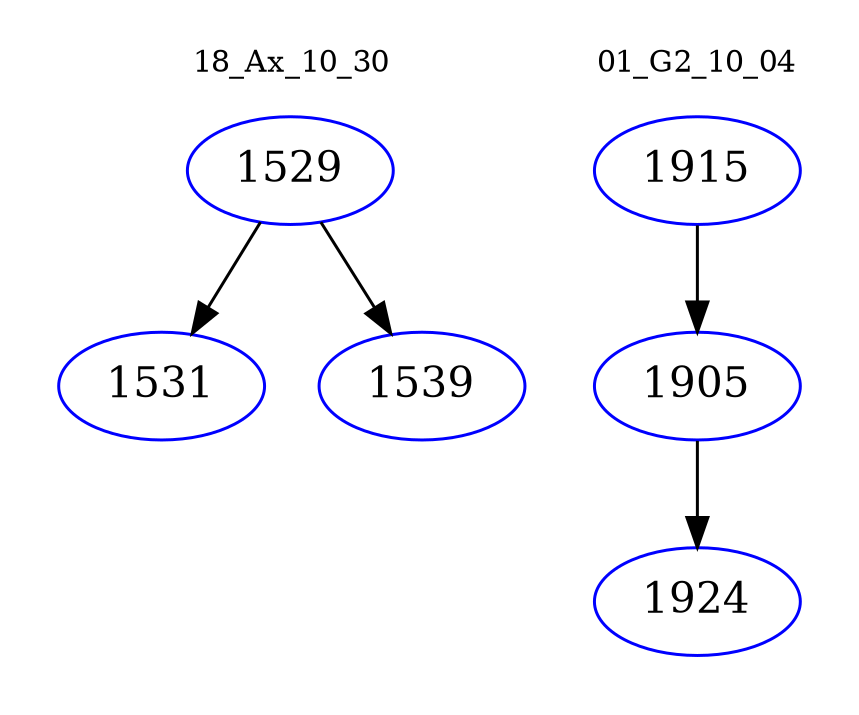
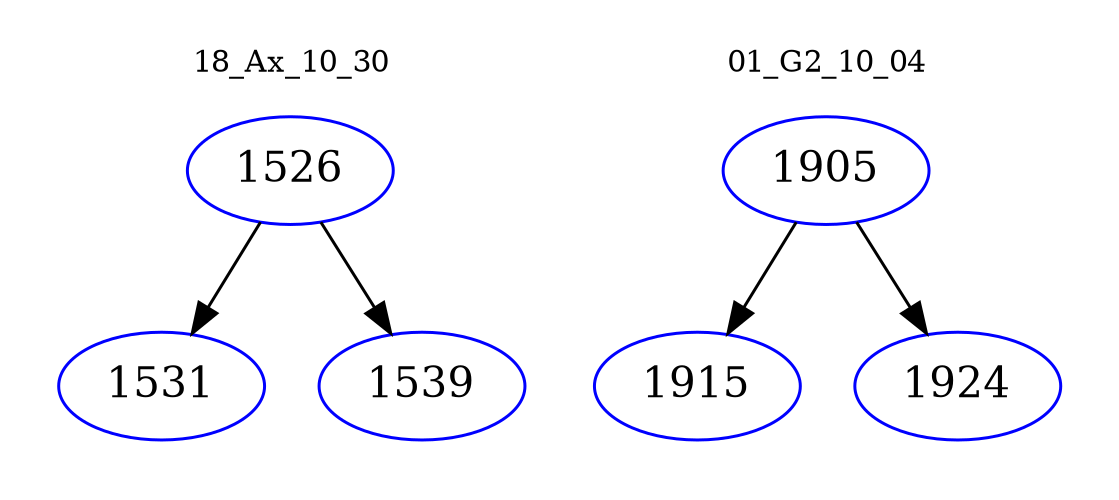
node "1529": label "1529" -> "1526"
edge "1915" -> "1905": reversed
